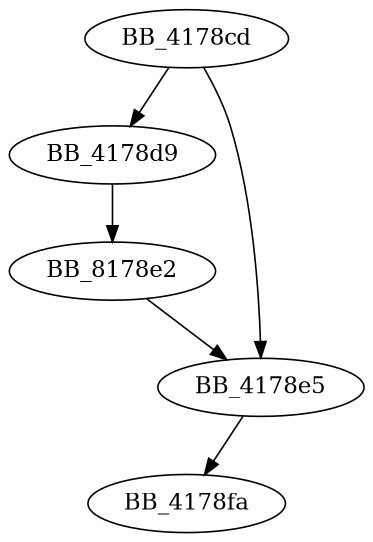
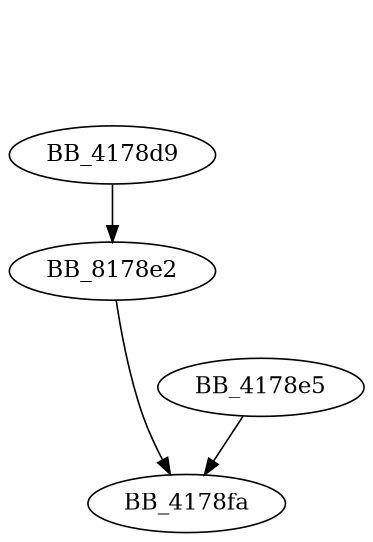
node "BB_4178cd": removed
edge "BB_8178e2" -> "BB_4178e5": now "BB_8178e2" -> "BB_4178fa"
